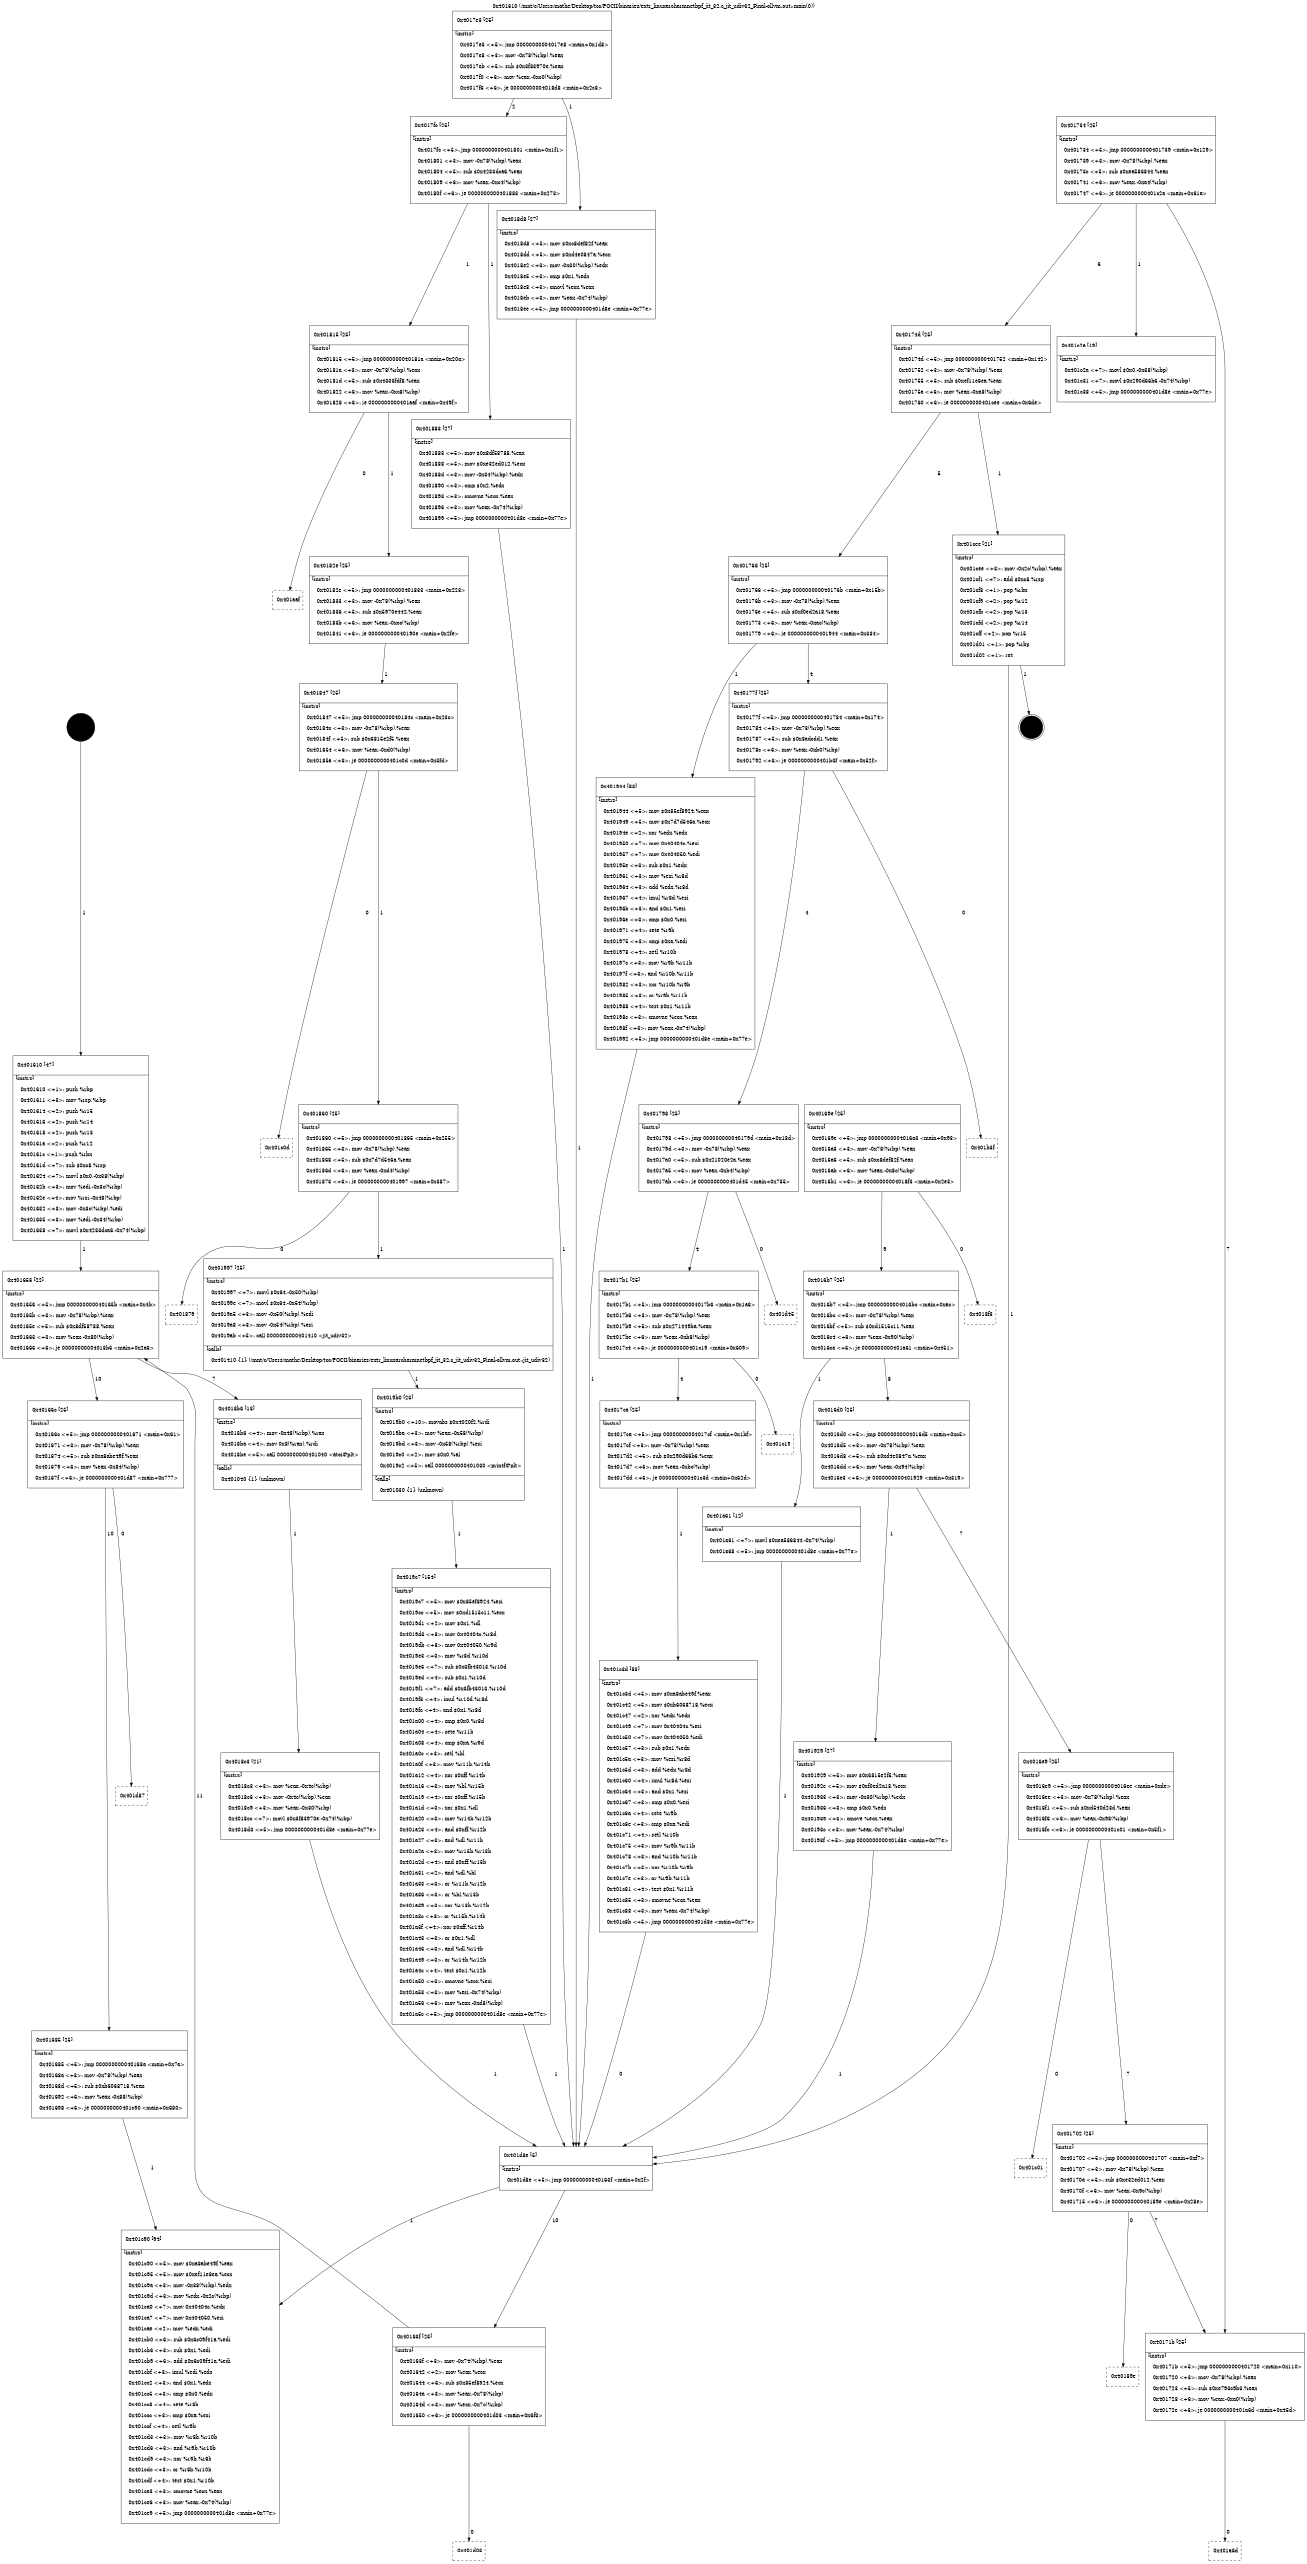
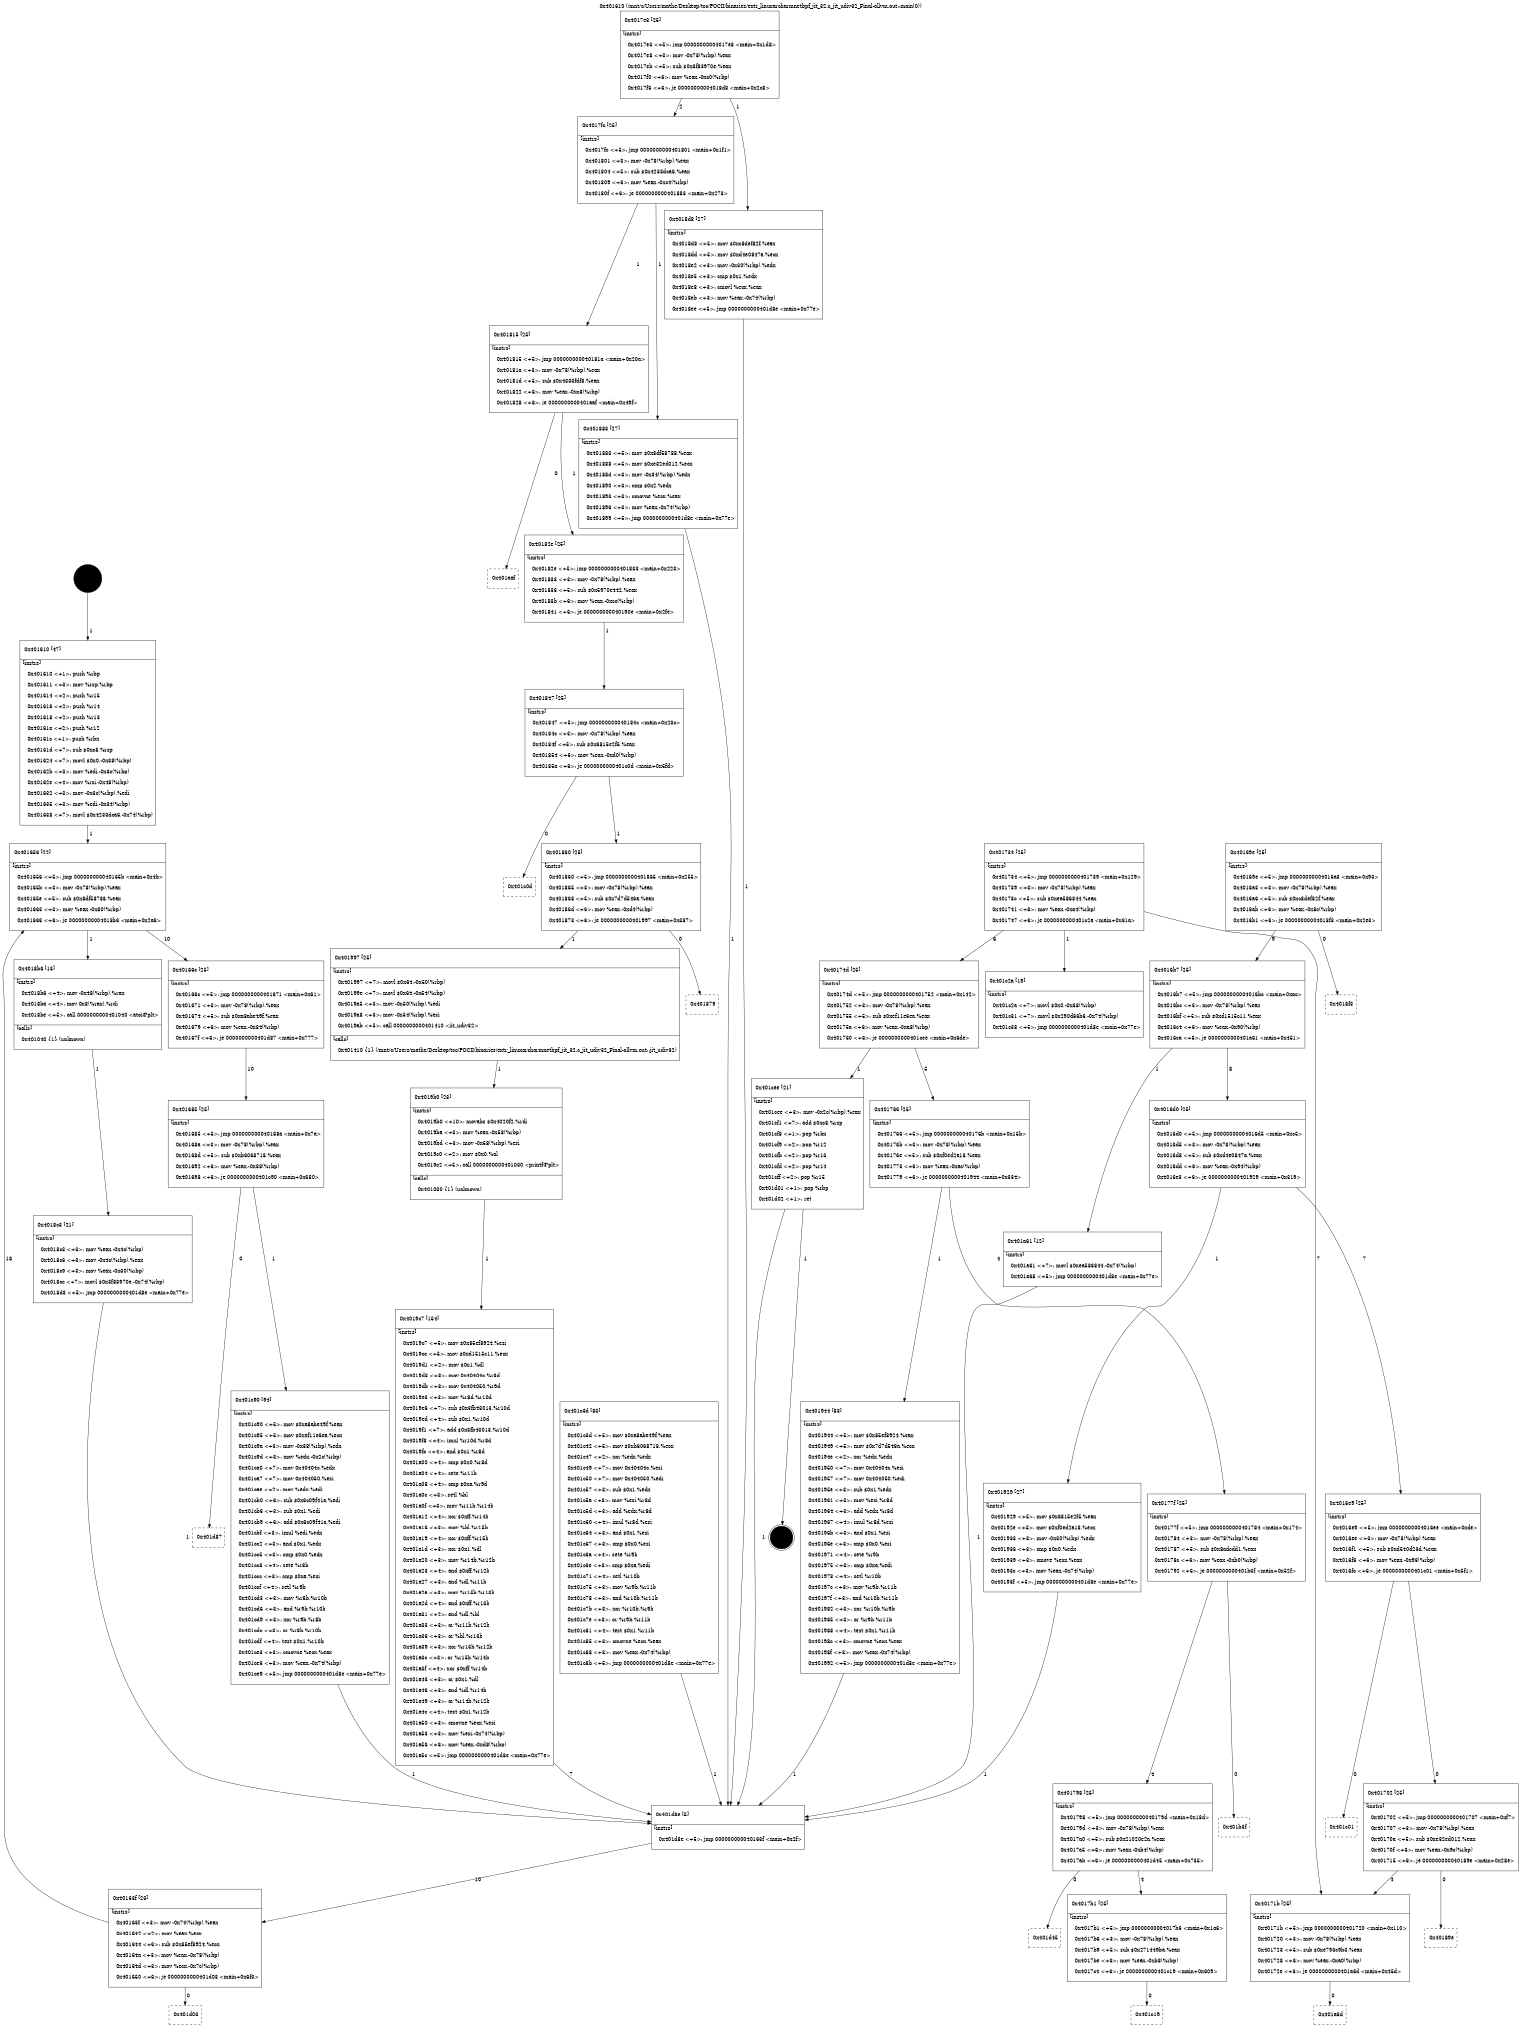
edge "0x401656 [22]" -> "0x4018b6 [13]": label " 7" -> " 1"
node "0x4017ca [25]": removed
edge "0x40166c [25]" -> "0x401d87": now "0x401685 [25]" -> "0x401d87"
edge "0x40163f [23]" -> "0x401656 [22]": label " 11" -> " 16"
edge "0x4019c7 [154]" -> "0x401d8e [5]": label " 1" -> " 7"
edge "0x401c3d [83]" -> "0x401d8e [5]": label " 0" -> " 1"
edge "0x4016e9 [25]" -> "0x401702 [25]": label " 7" -> " 0"
edge "0x401702 [25]" -> "0x40171b [25]": label " 7" -> " 4"
edge "0x401d8e [5]" -> "0x401c90 [94]": reversed
